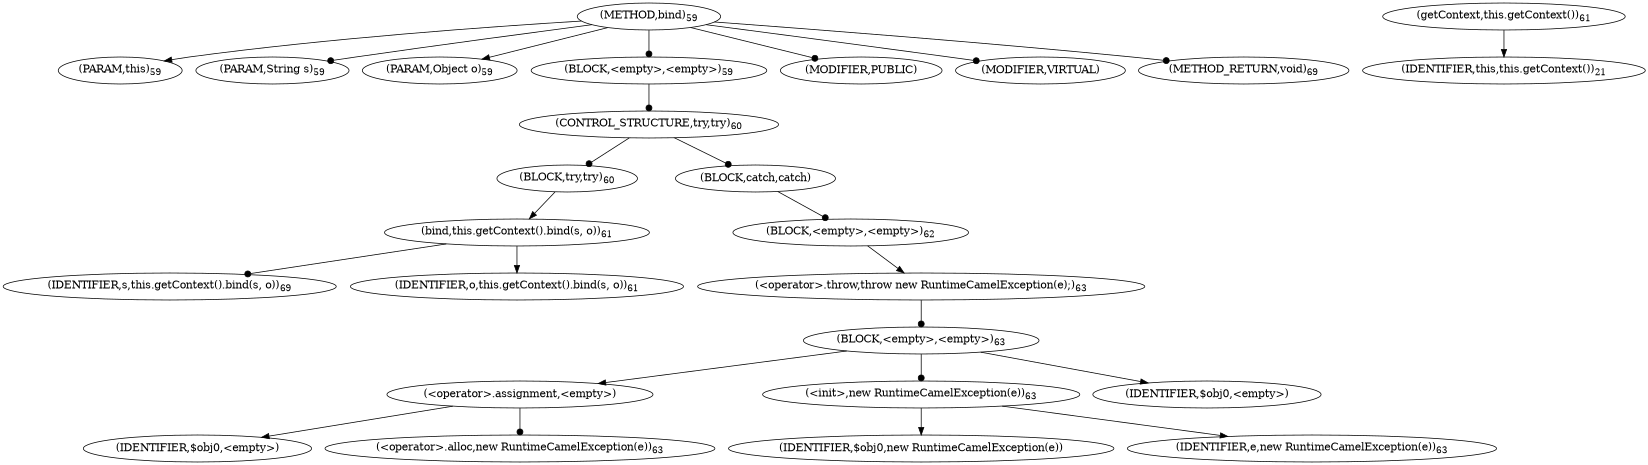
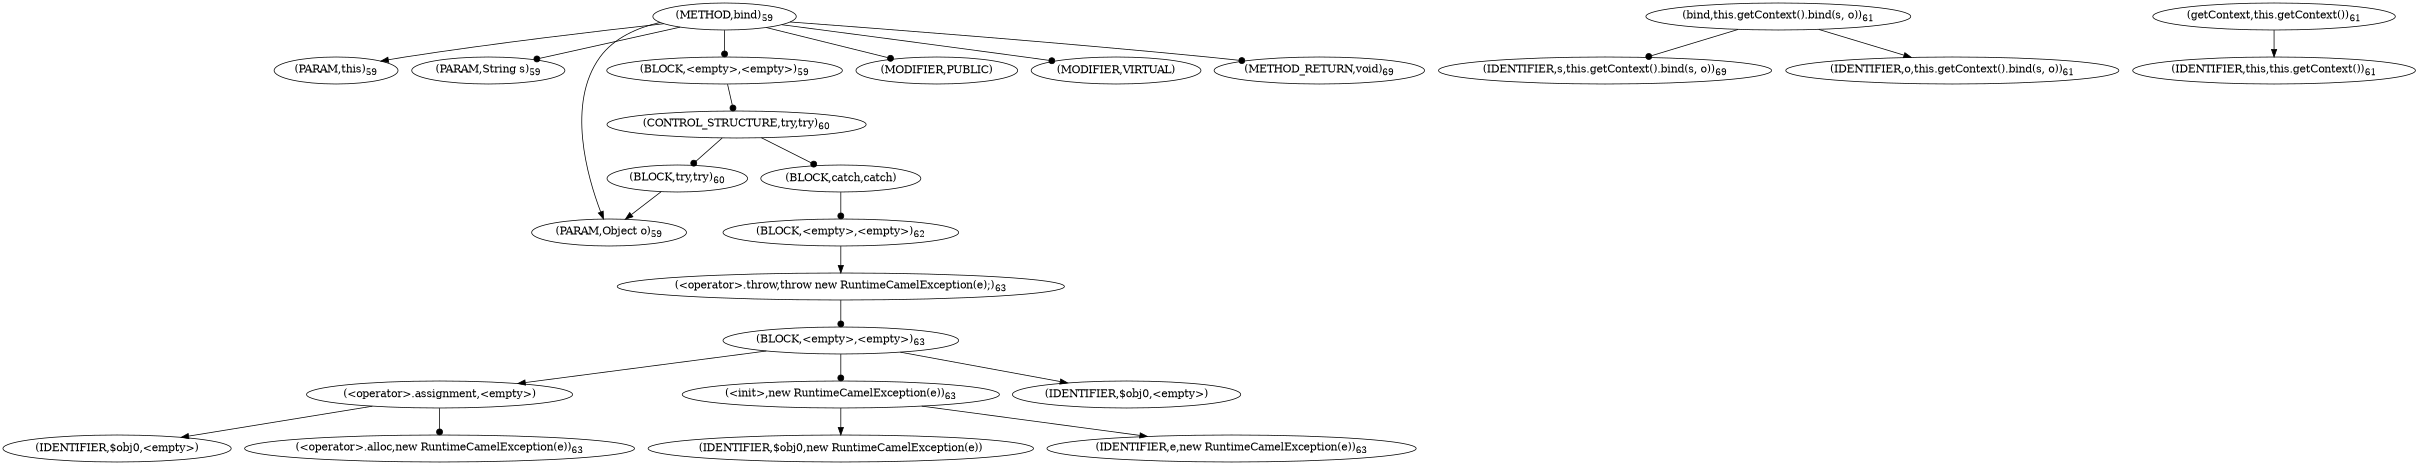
node "(IDENTIFIER,this,this.getContext())": text "21" -> "61"
edge "(BLOCK,try,try)" -> "(bind,this.getContext().bind(s, o))": now "(BLOCK,try,try)" -> "(PARAM,Object o)"
